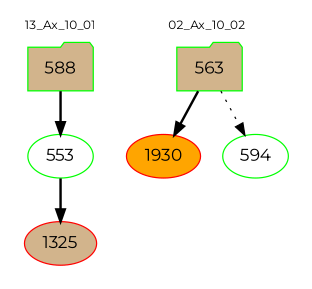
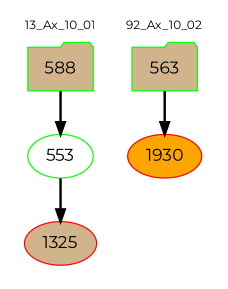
cluster "02_Ax_10_02": label "02_Ax_10_02" -> "92_Ax_10_02"
node "594": removed
